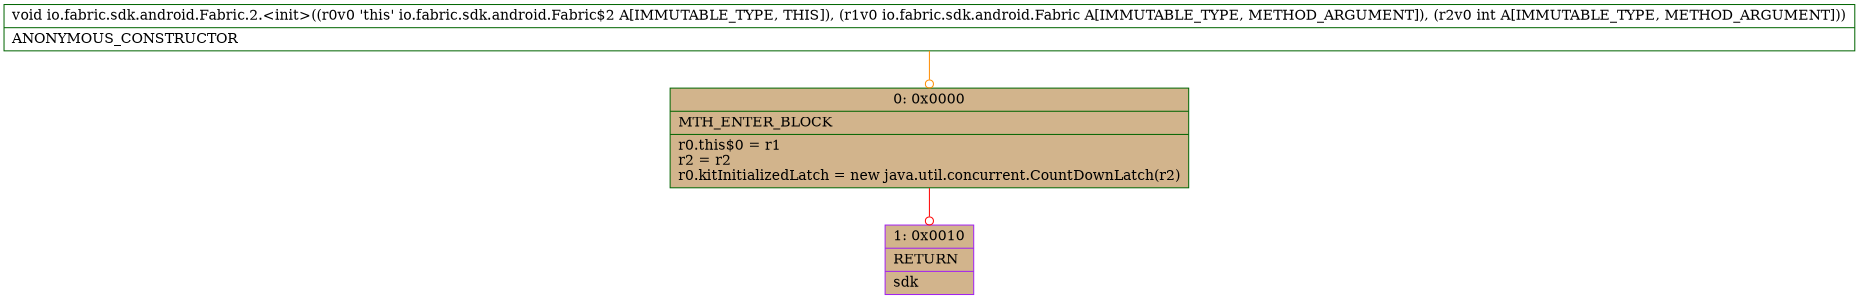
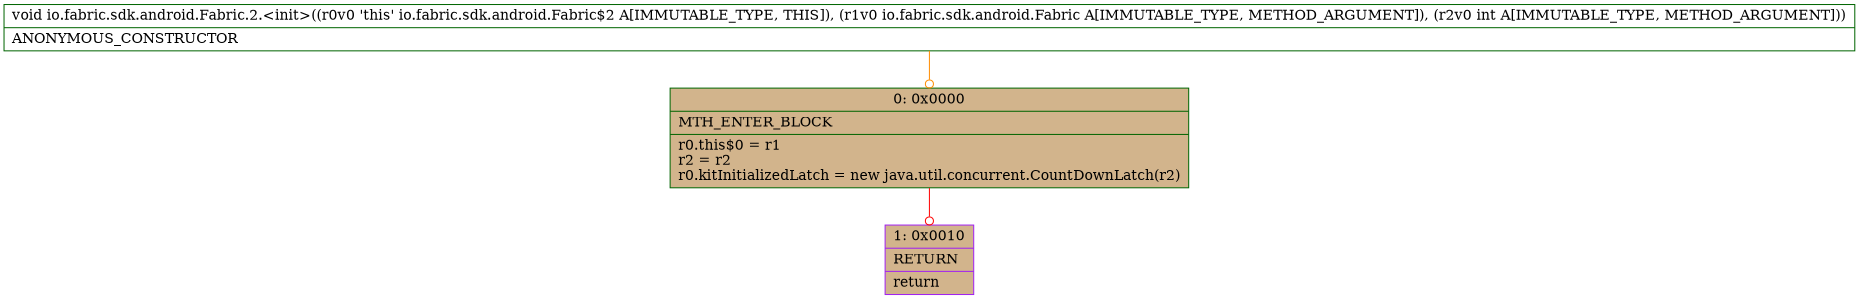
node "1: 0x0010": text "sdk" -> "return"
